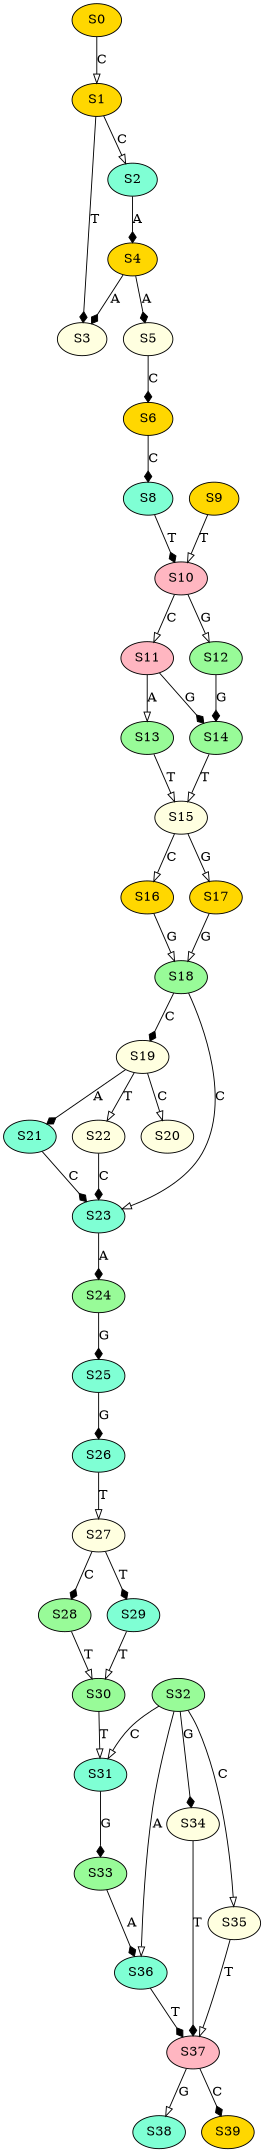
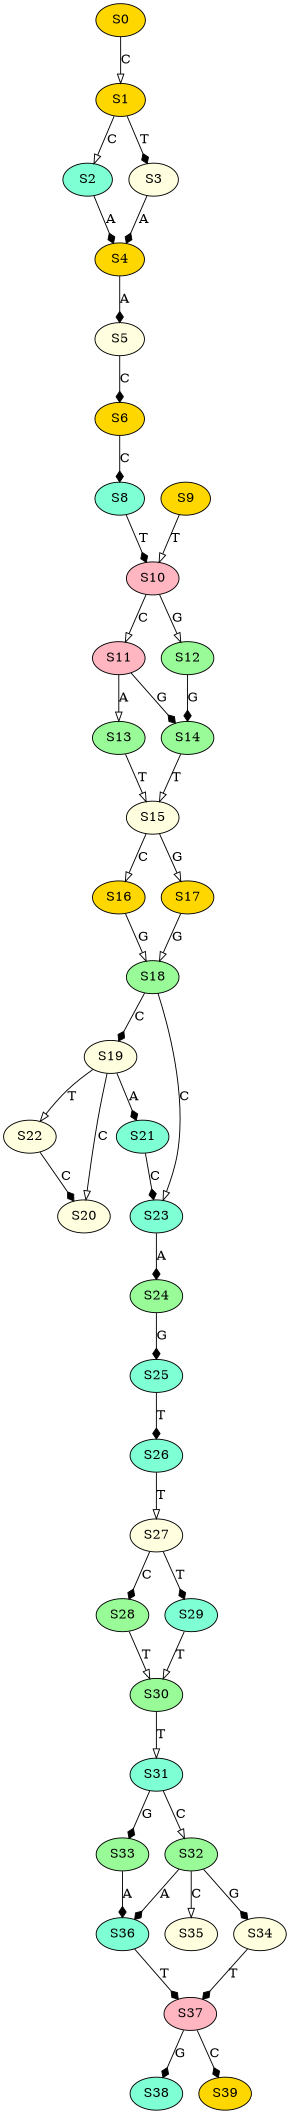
edge "S4" -> "S3": reversed
edge "S22" -> "S23": now "S22" -> "S20"
edge "S25" -> "S26": label "G" -> "T"
edge "S32" -> "S31": reversed
edge "S32" -> "S36": arrowhead onormal -> diamond
edge "S35" -> "S37": removed, label "T"
edge "S37" -> "S38": arrowhead onormal -> diamond
